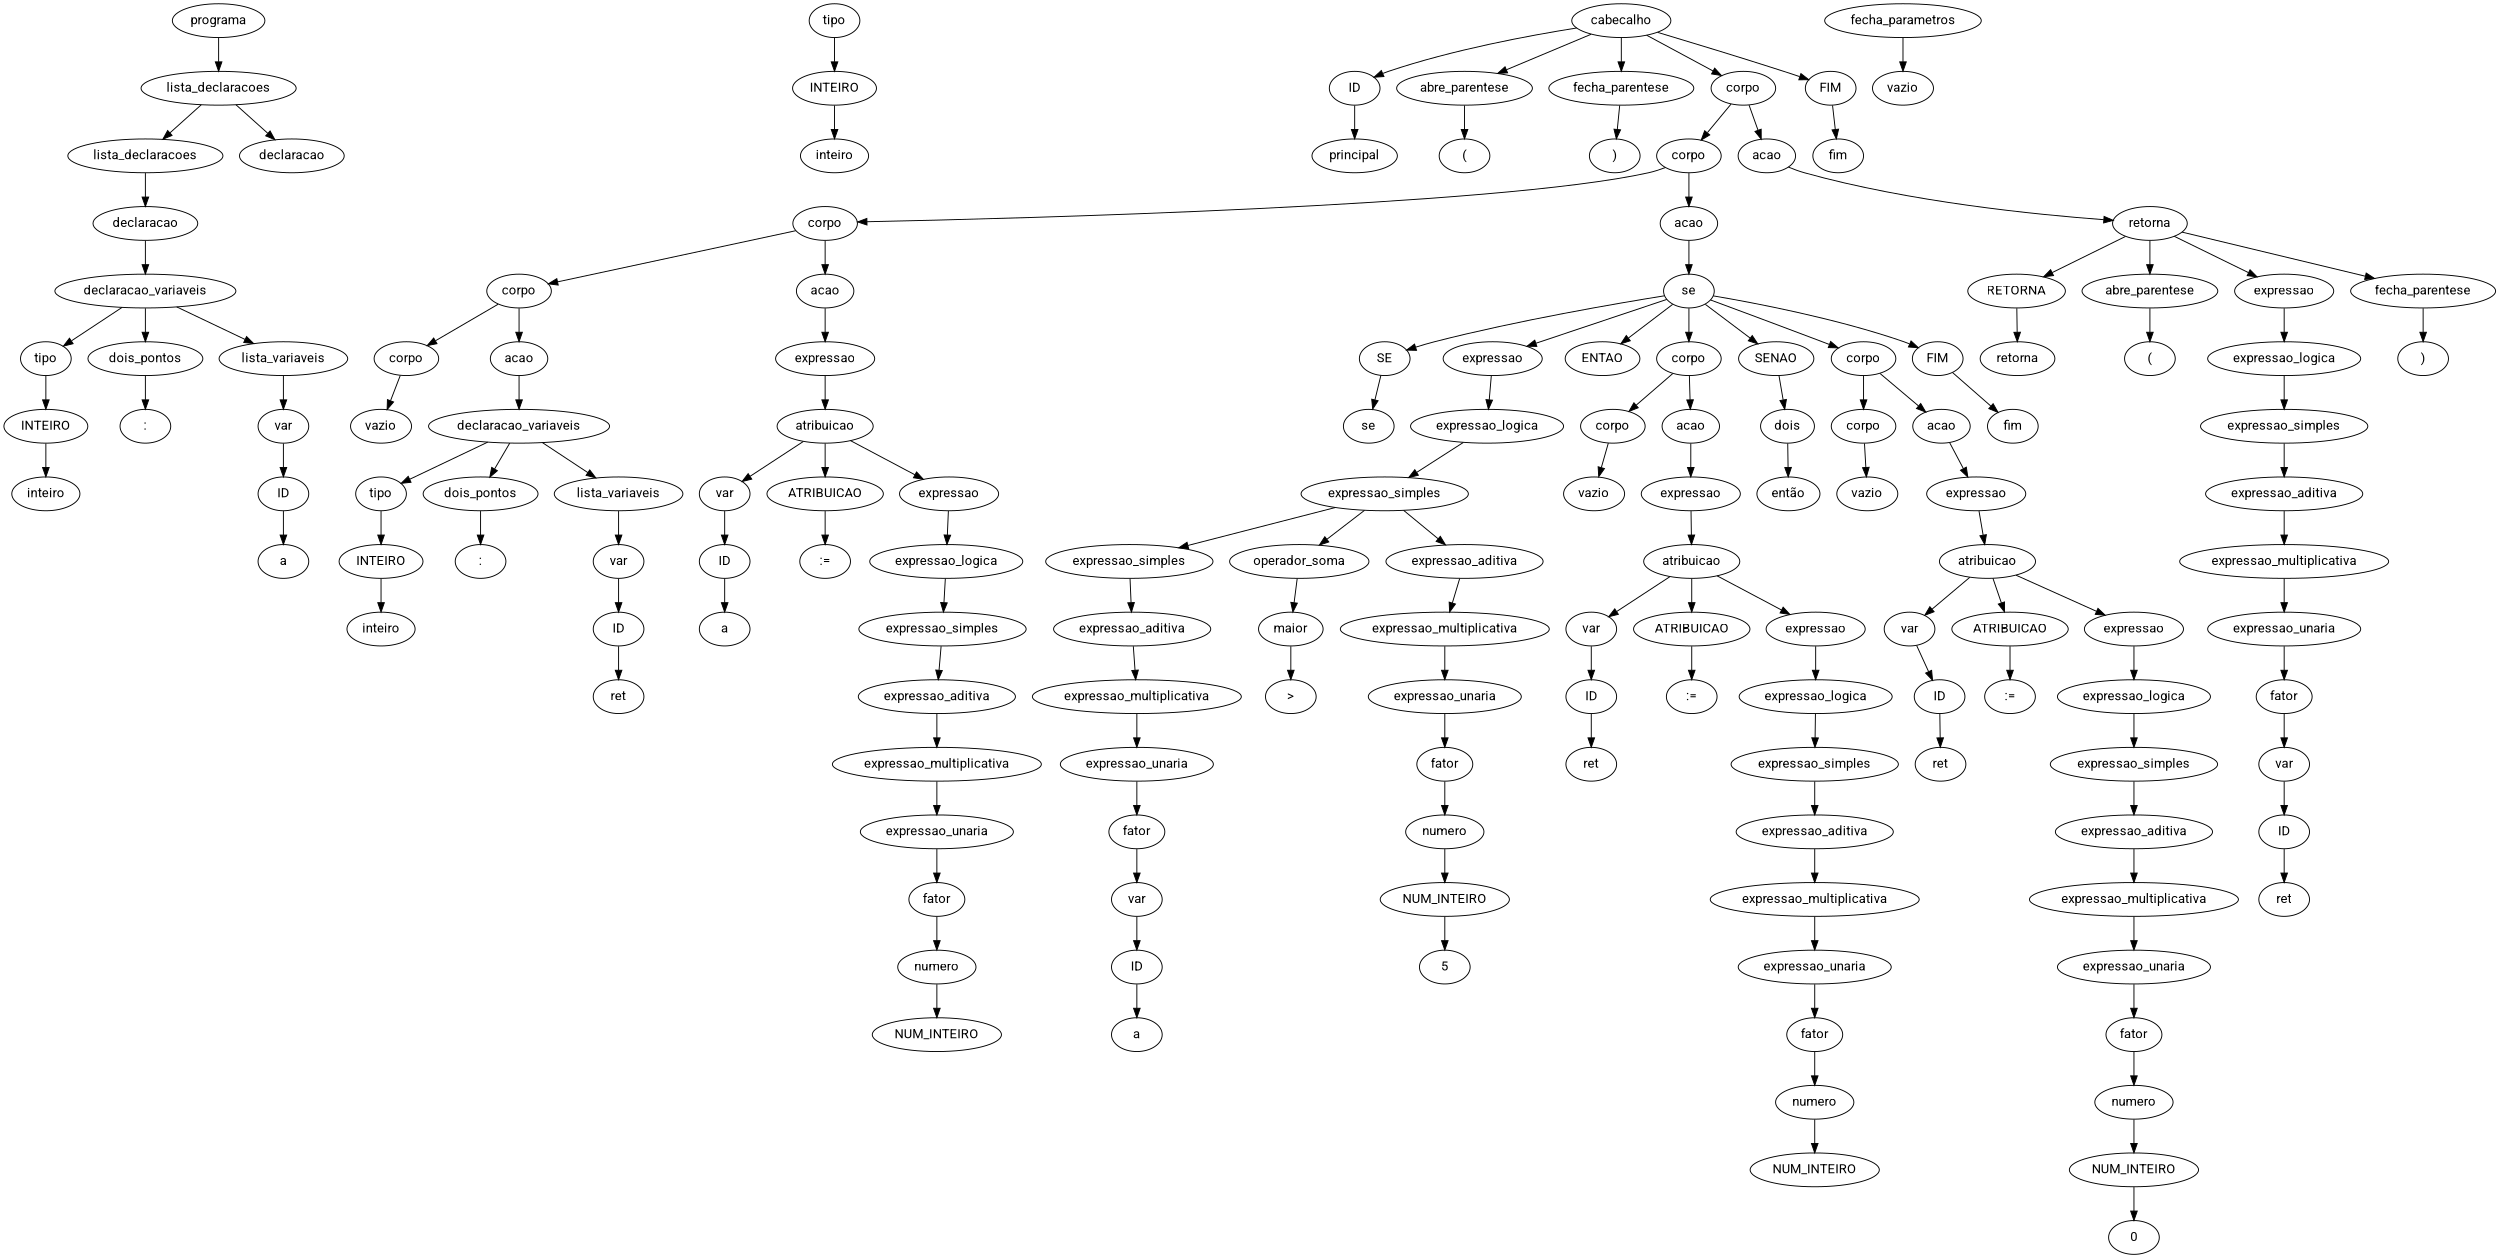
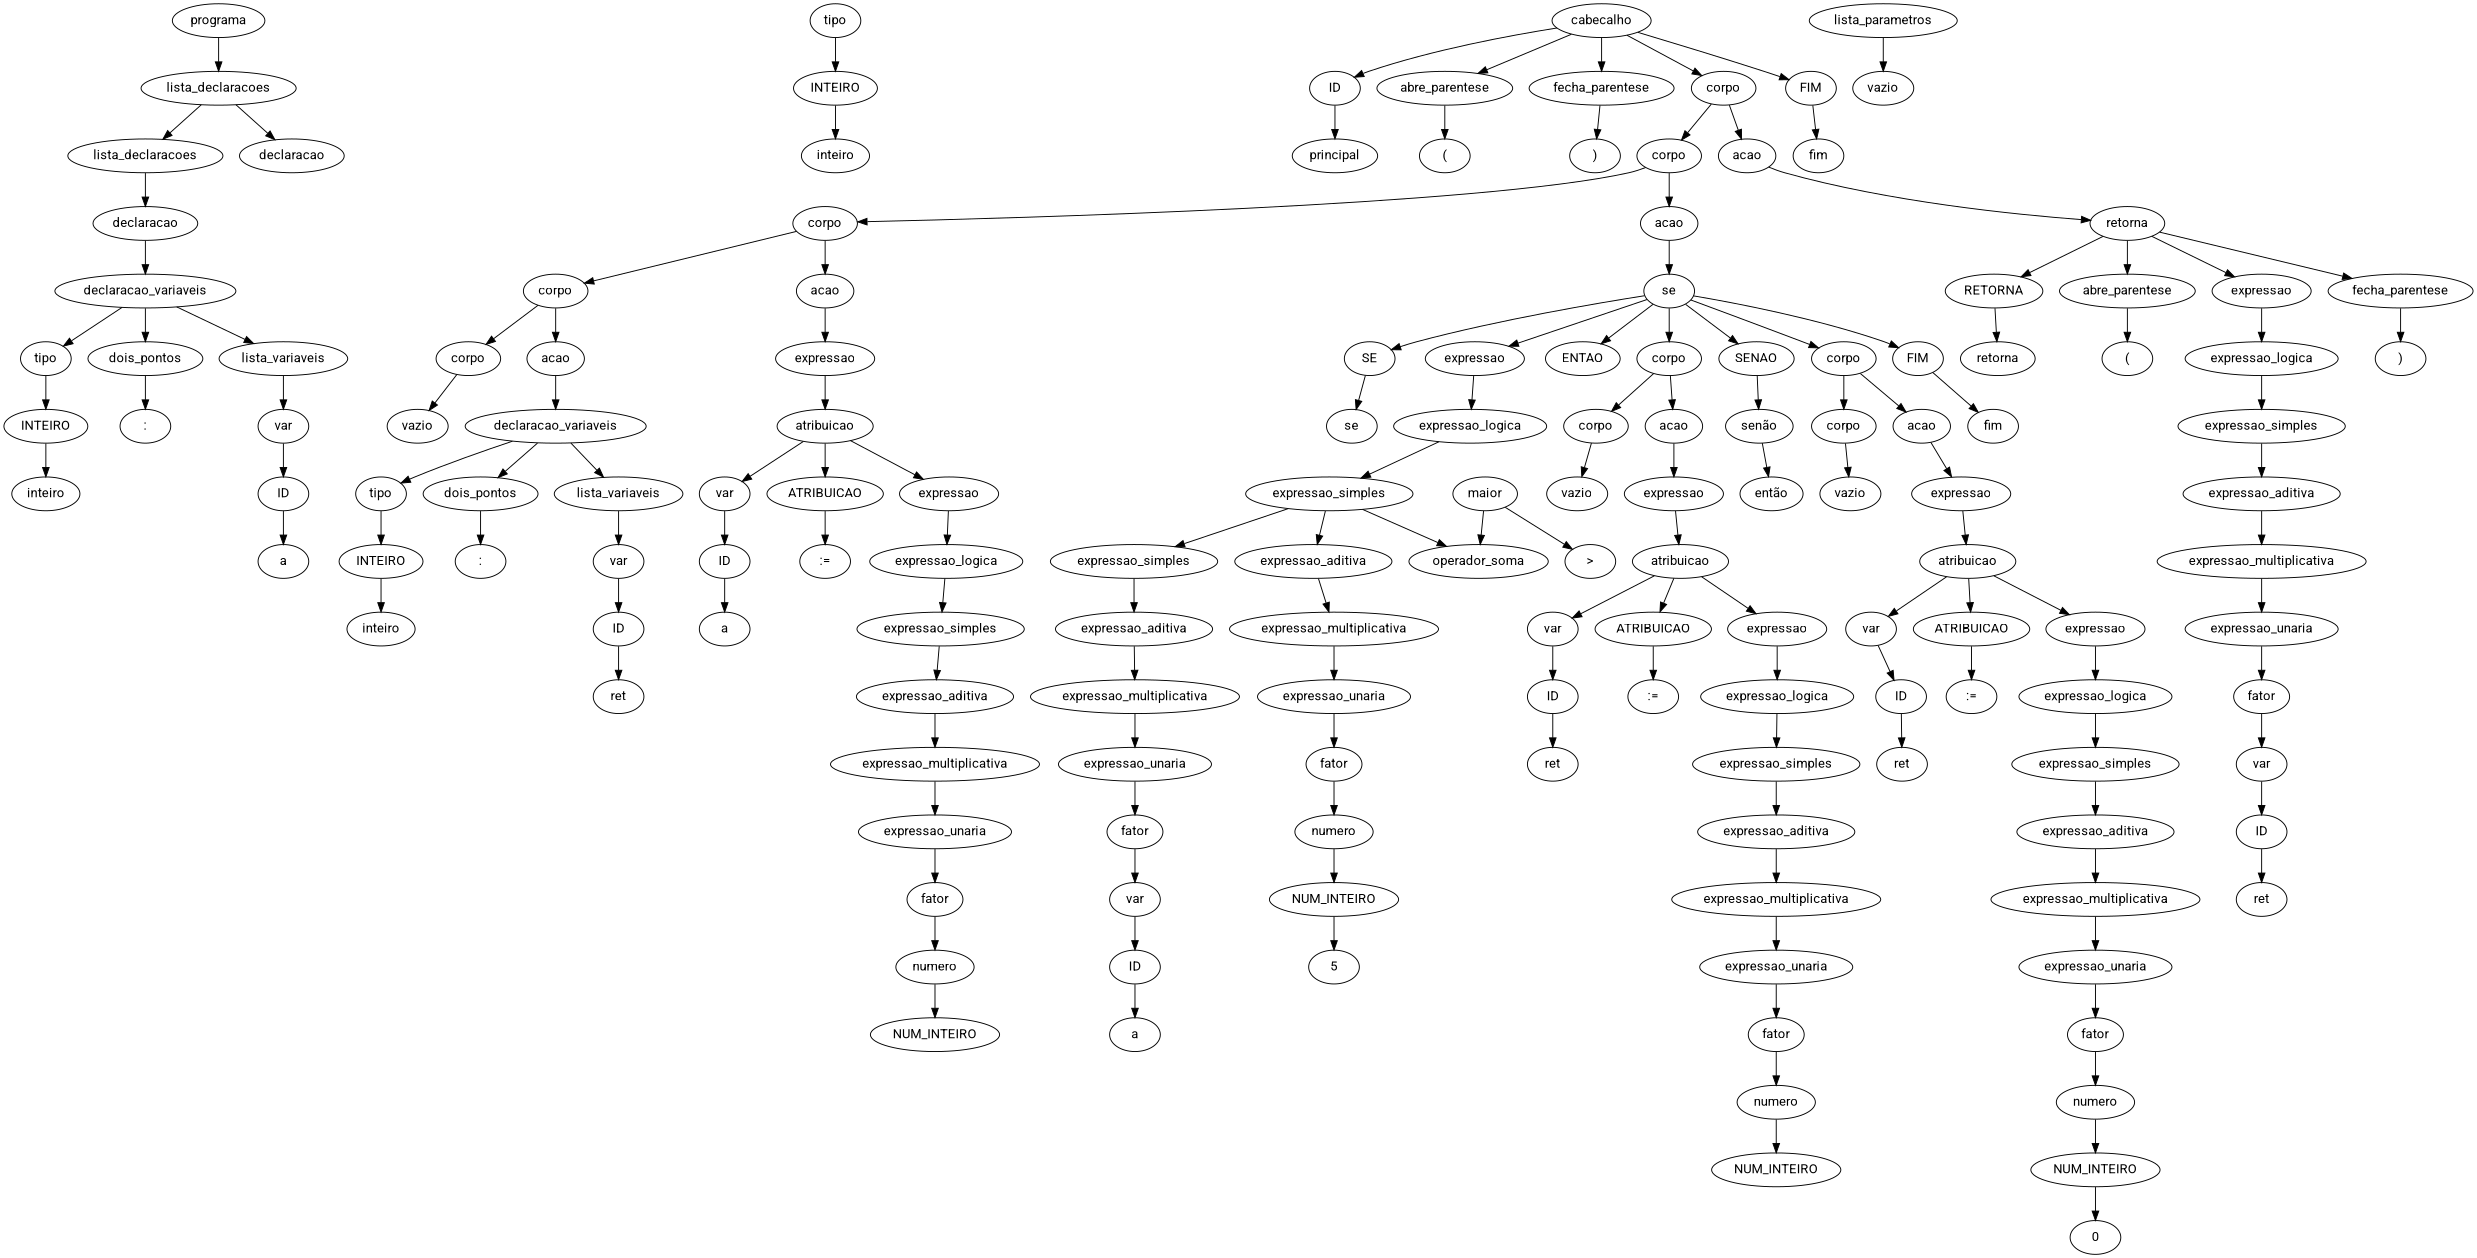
node "fecha_parametros": label "fecha_parametros" -> "lista_parametros"
node "dois": label "dois" -> "senão"
edge "operador_soma" -> "maior": reversed
